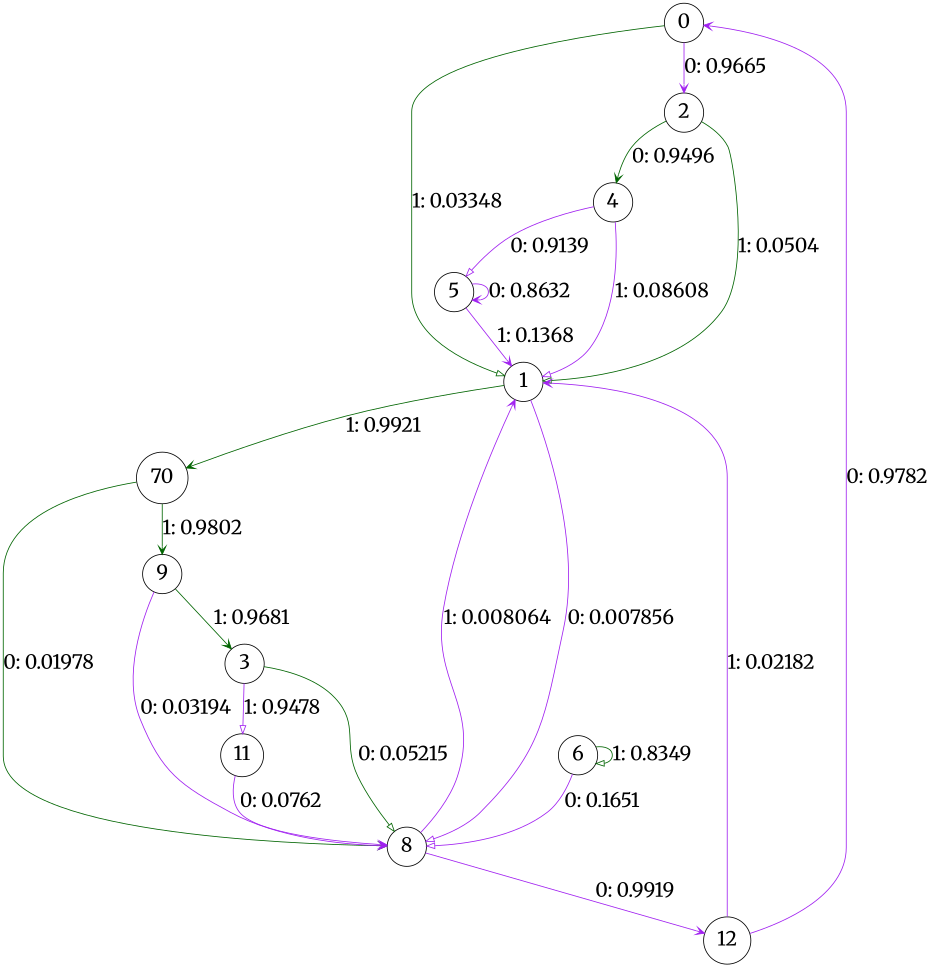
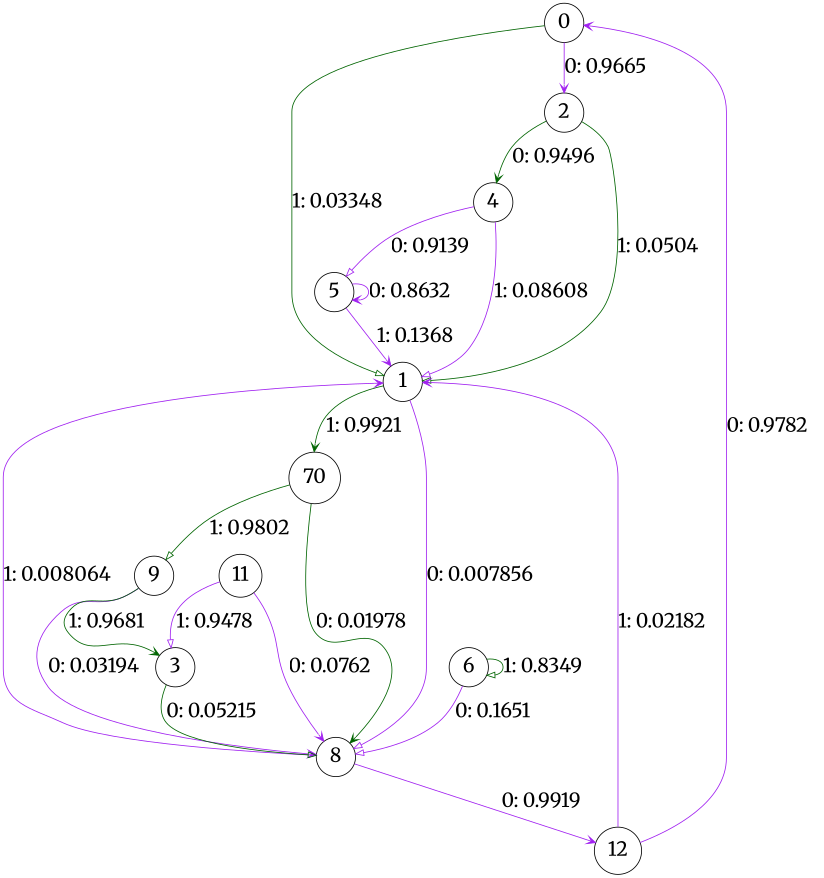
edge "70" -> "9": arrowhead vee -> onormal
edge "3" -> "11": reversed
